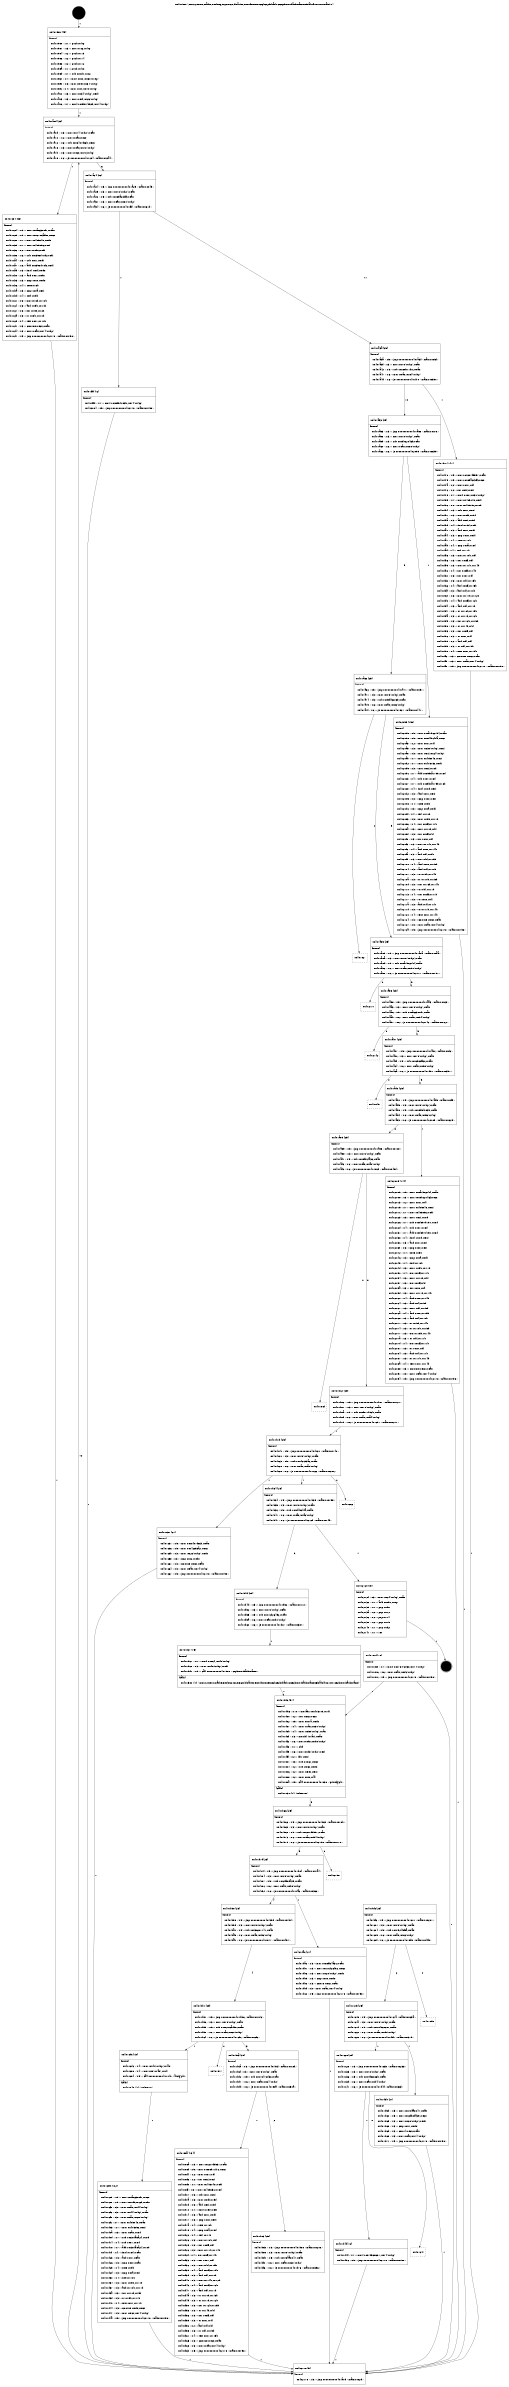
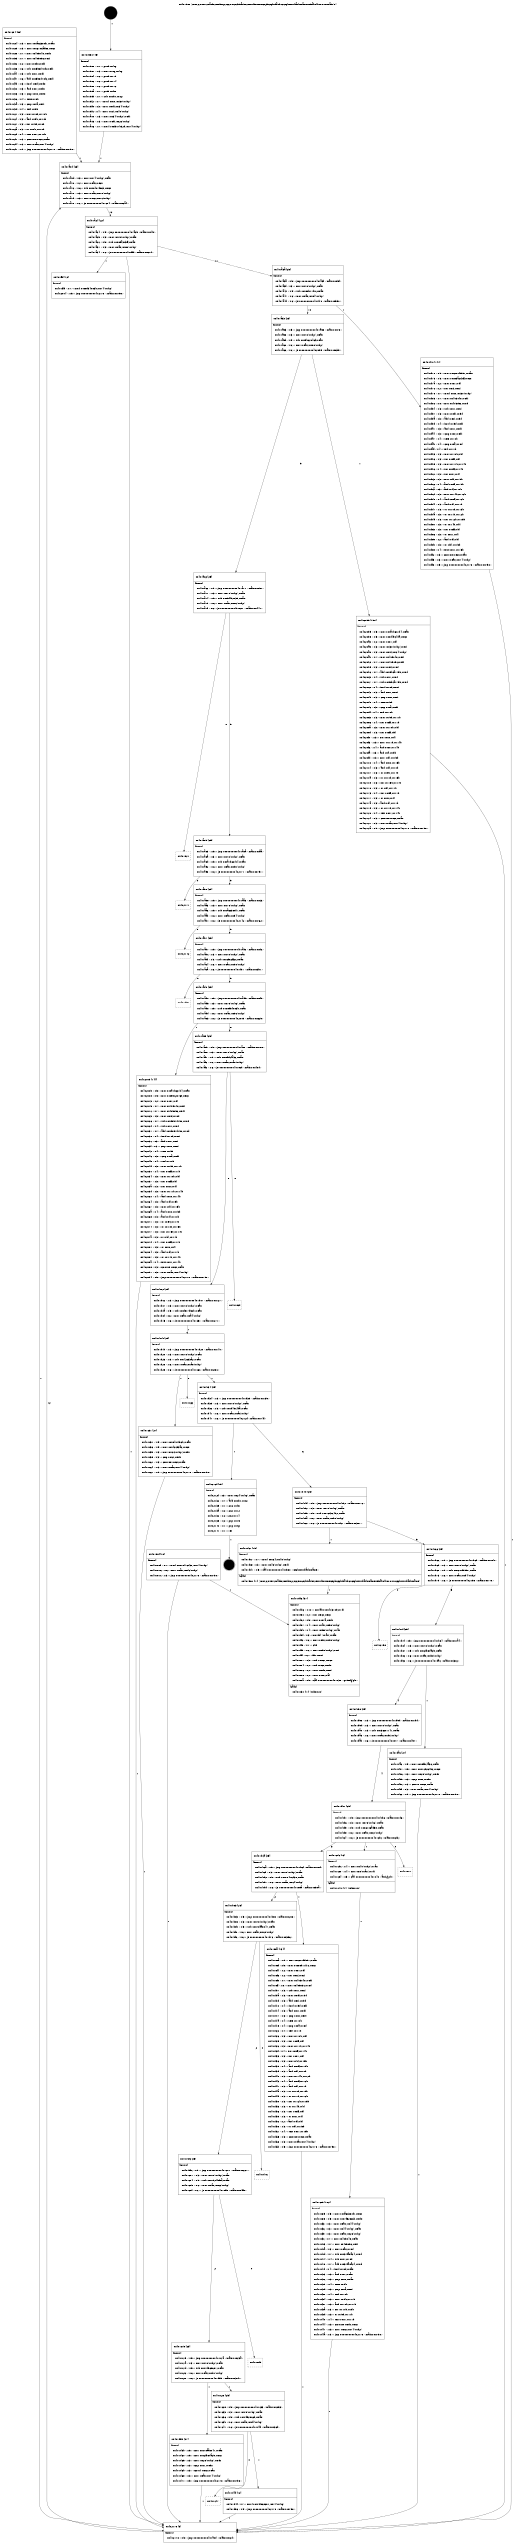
edge "0x401a0d [23]" -> "0x401a24 [22]": label " 6" -> " 12"
edge "0x401a0d [23]" -> "0x401c84 [88]": reversed
edge "0x401ffd [12]" -> "0x402178 [5]": now "0x401a24 [22]" -> "0x402178 [5]"
edge "0x401dd6 [57]" -> "0x401b66 [25]": now "0x401b4d [25]" -> "0x401b66 [25]"
edge "0x401be3 [25]" -> "0x401bfc [25]": added, label "2"
node "0x401d76": added
